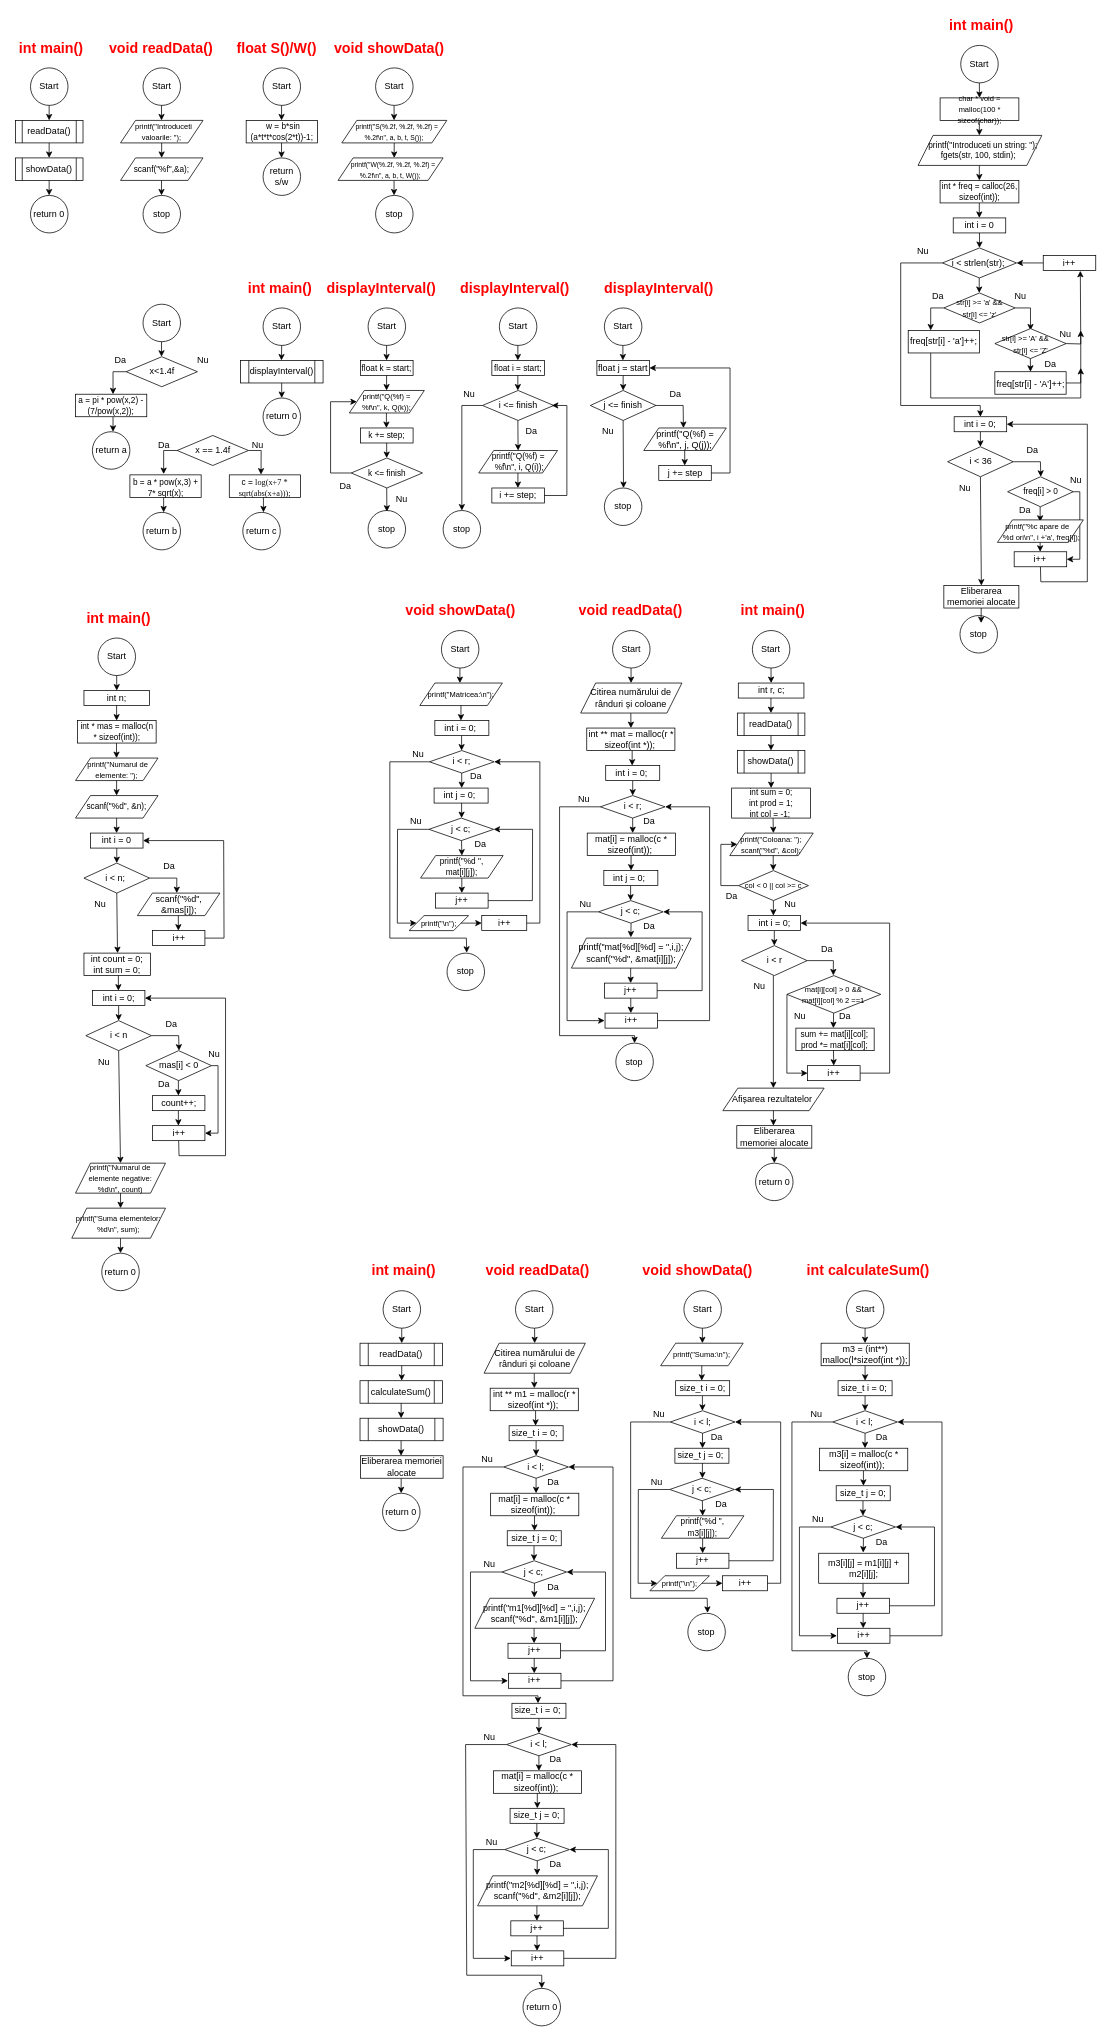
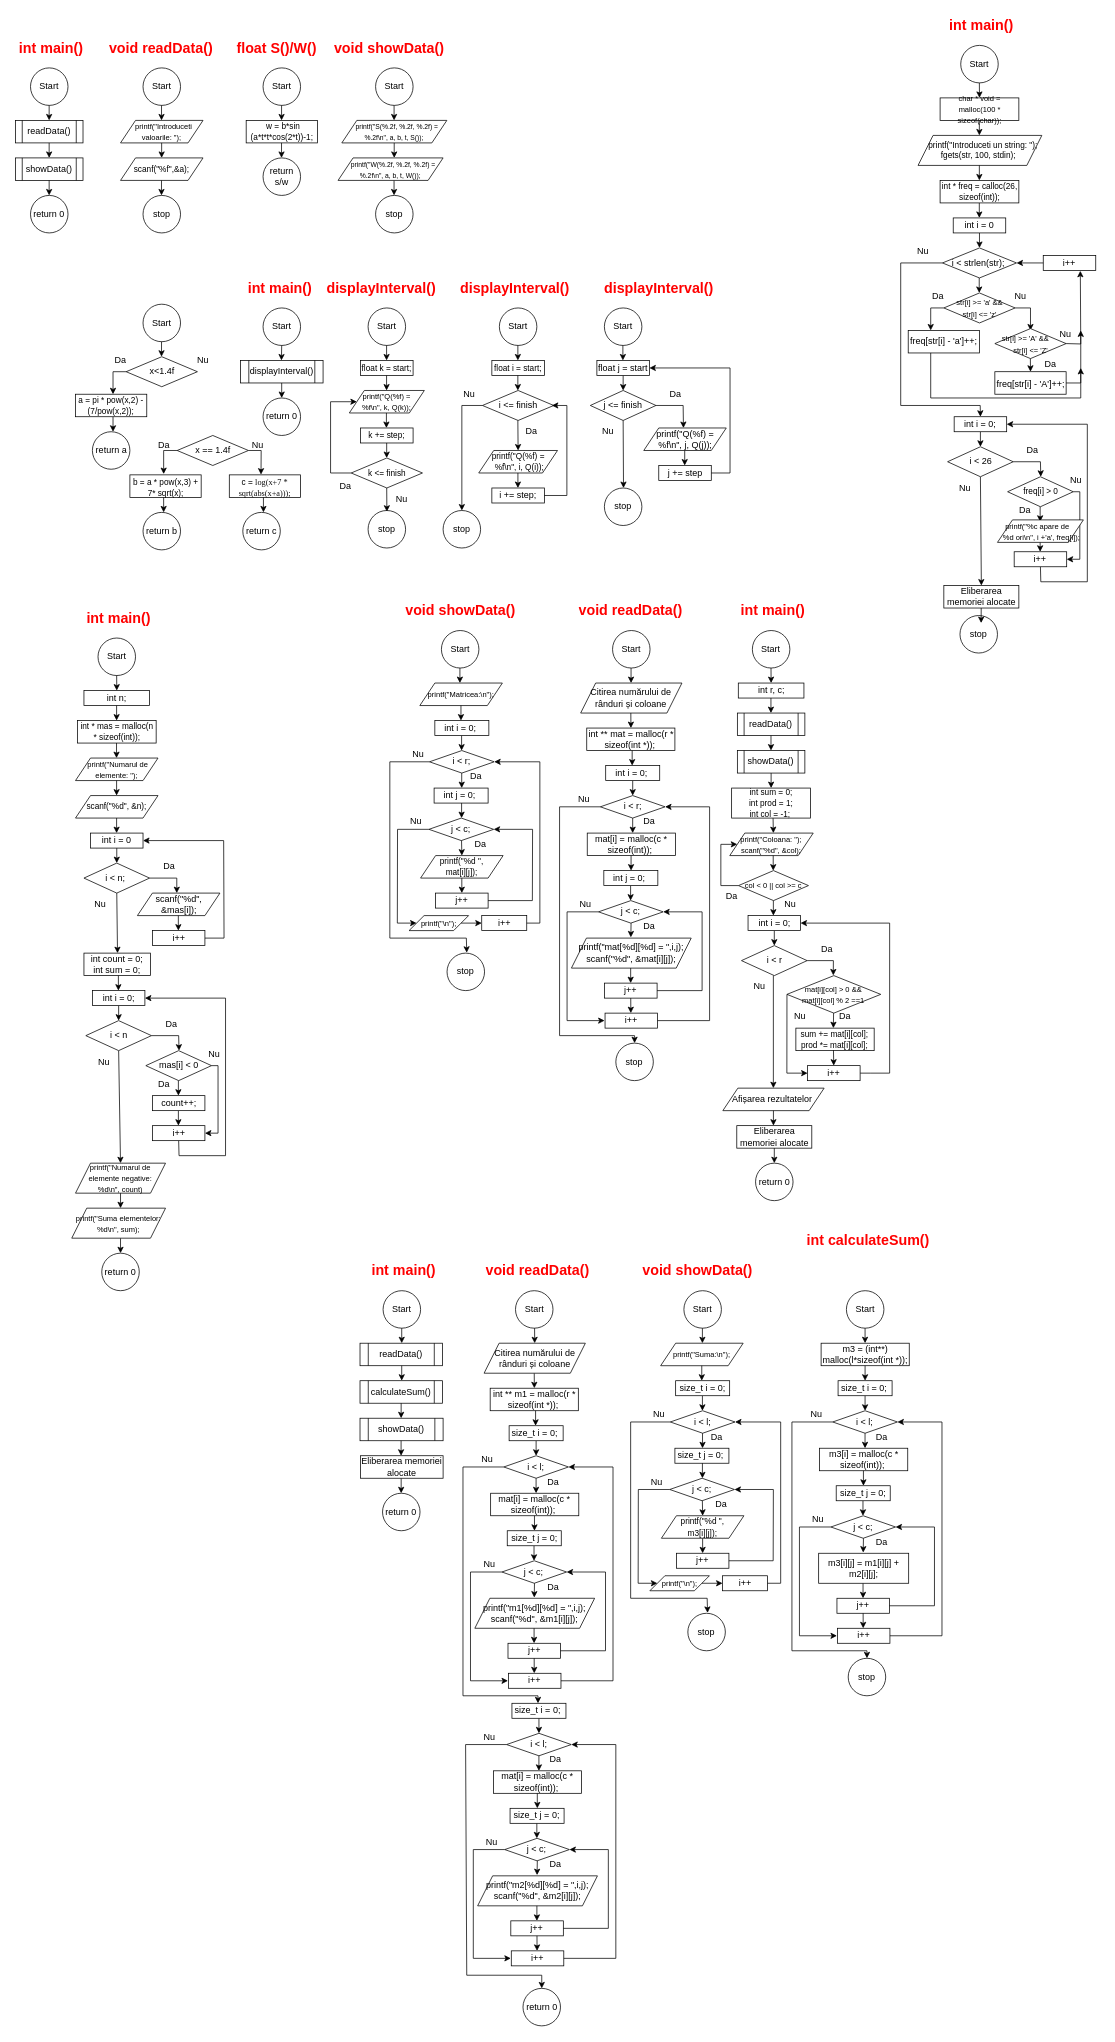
node "i < 36": label "i < 36" -> "i < 26"
node "int calculateSum()": moved (900, 1272) -> (900, 1242)
